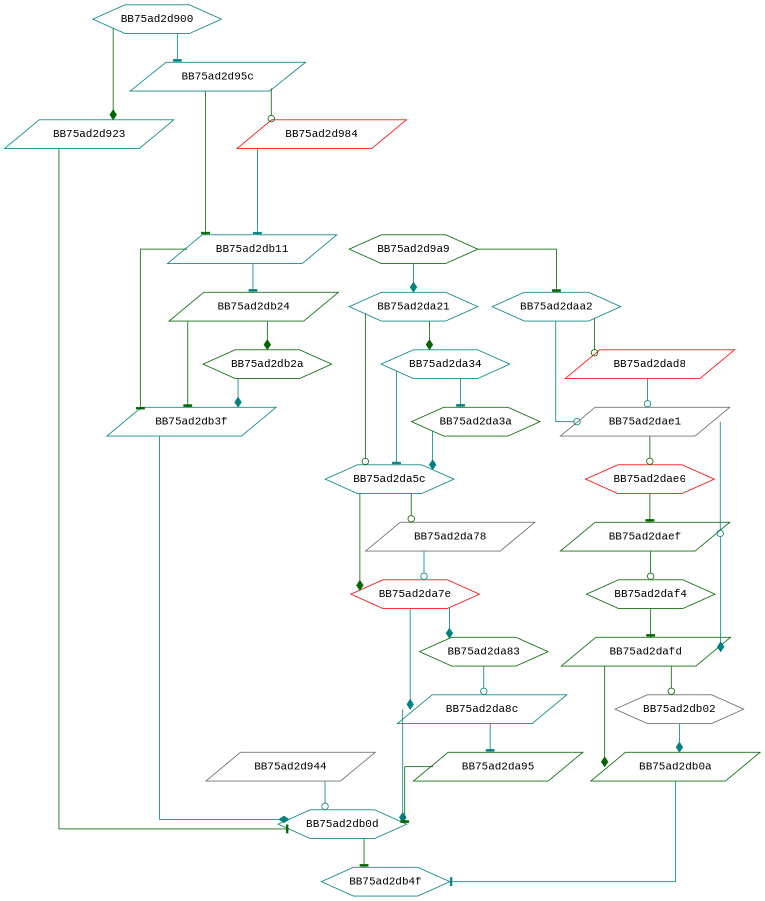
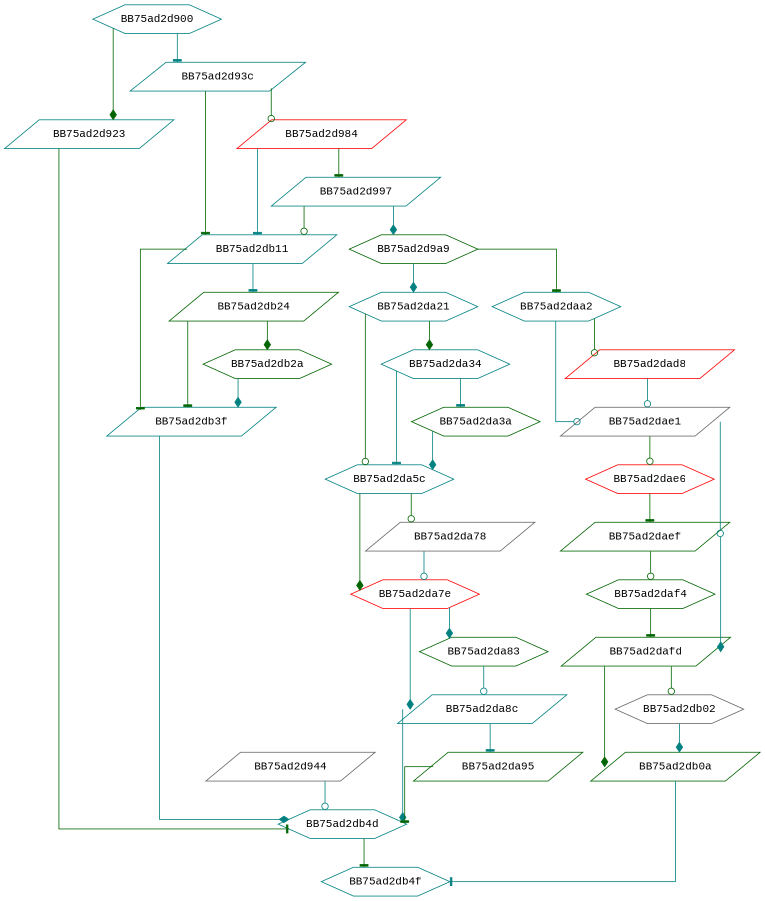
node "BB75ad2d95c": label "BB75ad2d95c" -> "BB75ad2d93c"
node "BB75ad2d997": added
node "BB75ad2db0d": label "BB75ad2db0d" -> "BB75ad2db4d"
